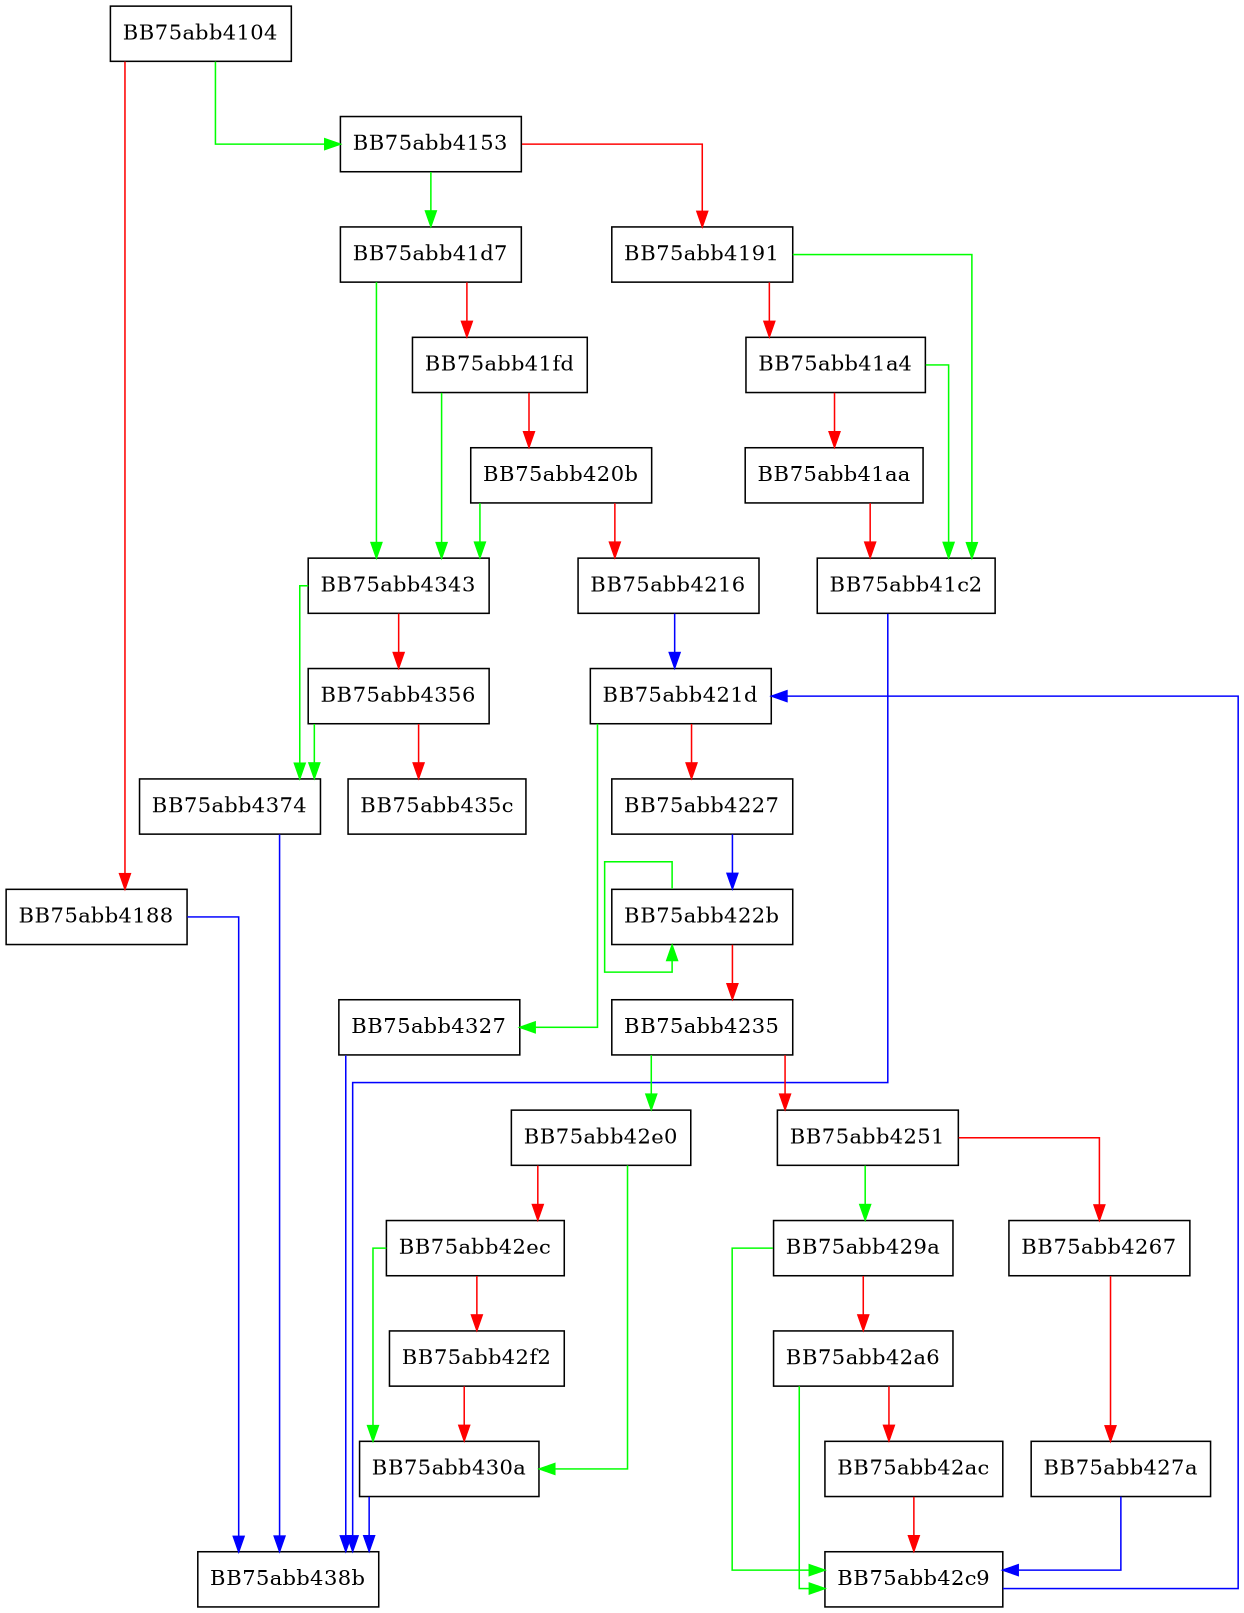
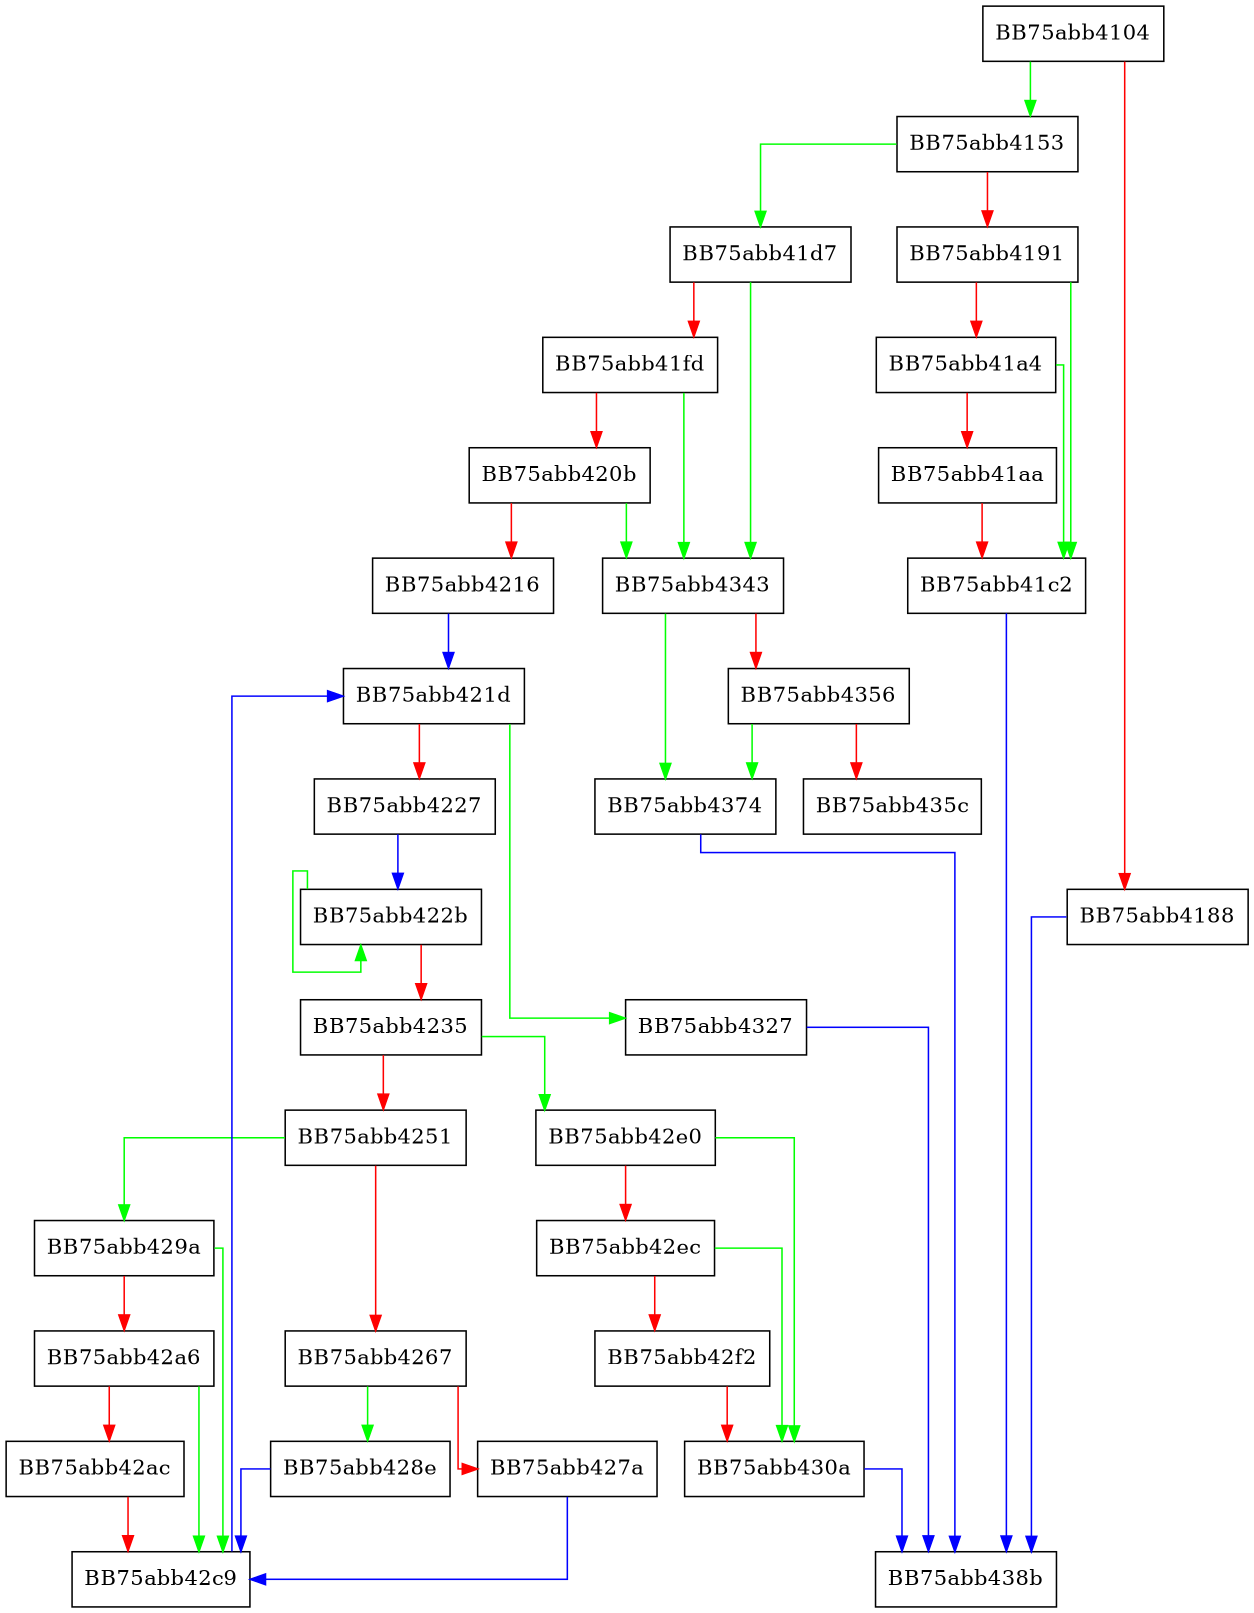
node "BB75abb428e": added
